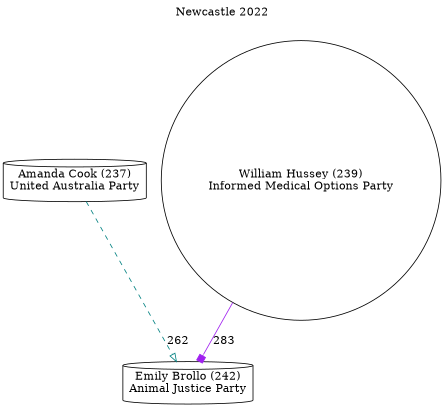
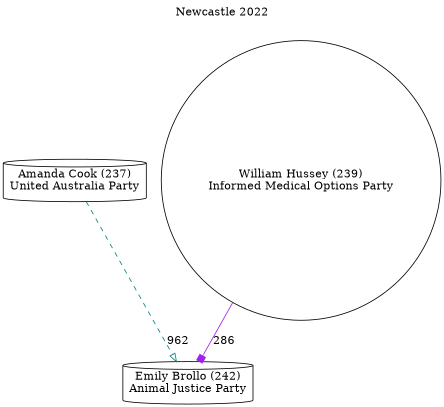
edge "Amanda Cook (237) United Australia Party" -> "Emily Brollo (242) Animal Justice Party": label "262" -> "962"
edge "William Hussey (239) Informed Medical Options Party" -> "Emily Brollo (242) Animal Justice Party": label "283" -> "286"
